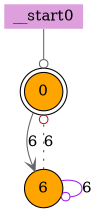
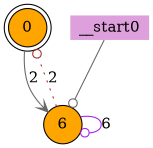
edge "__start0" -> "0": now "__start0" -> "6"
edge "0" -> "6": label "6" -> "2"
edge "6" -> "0": label "6" -> "2"
